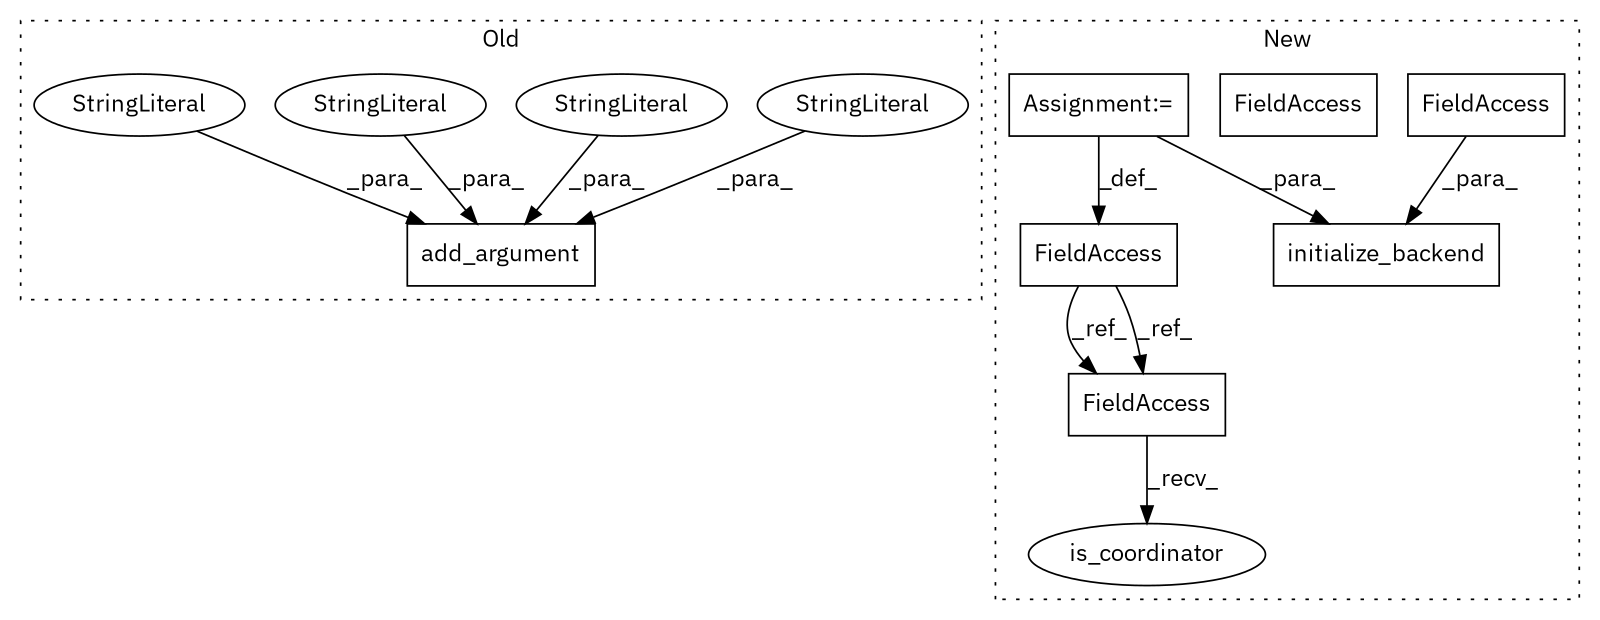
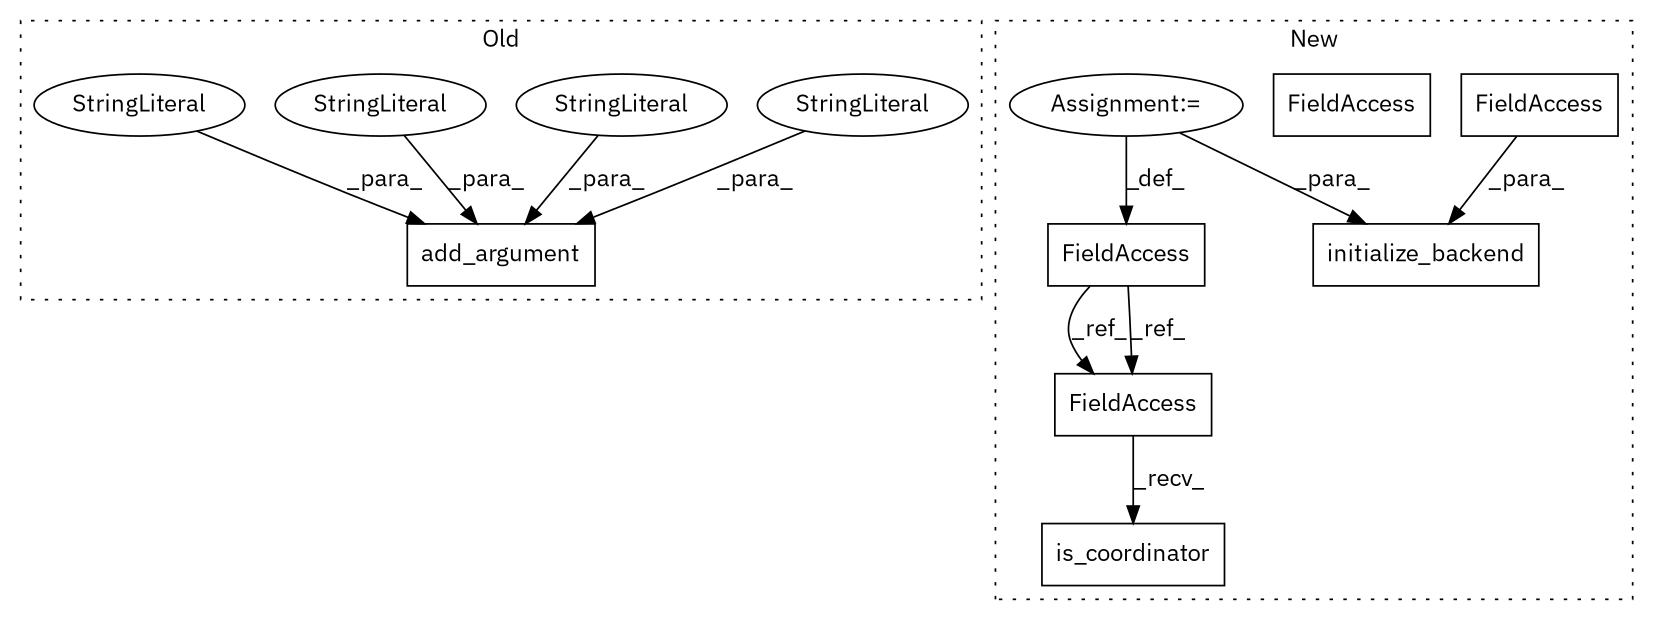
node "Assignment:=": shape box -> ellipse
node "is_coordinator": shape ellipse -> box
